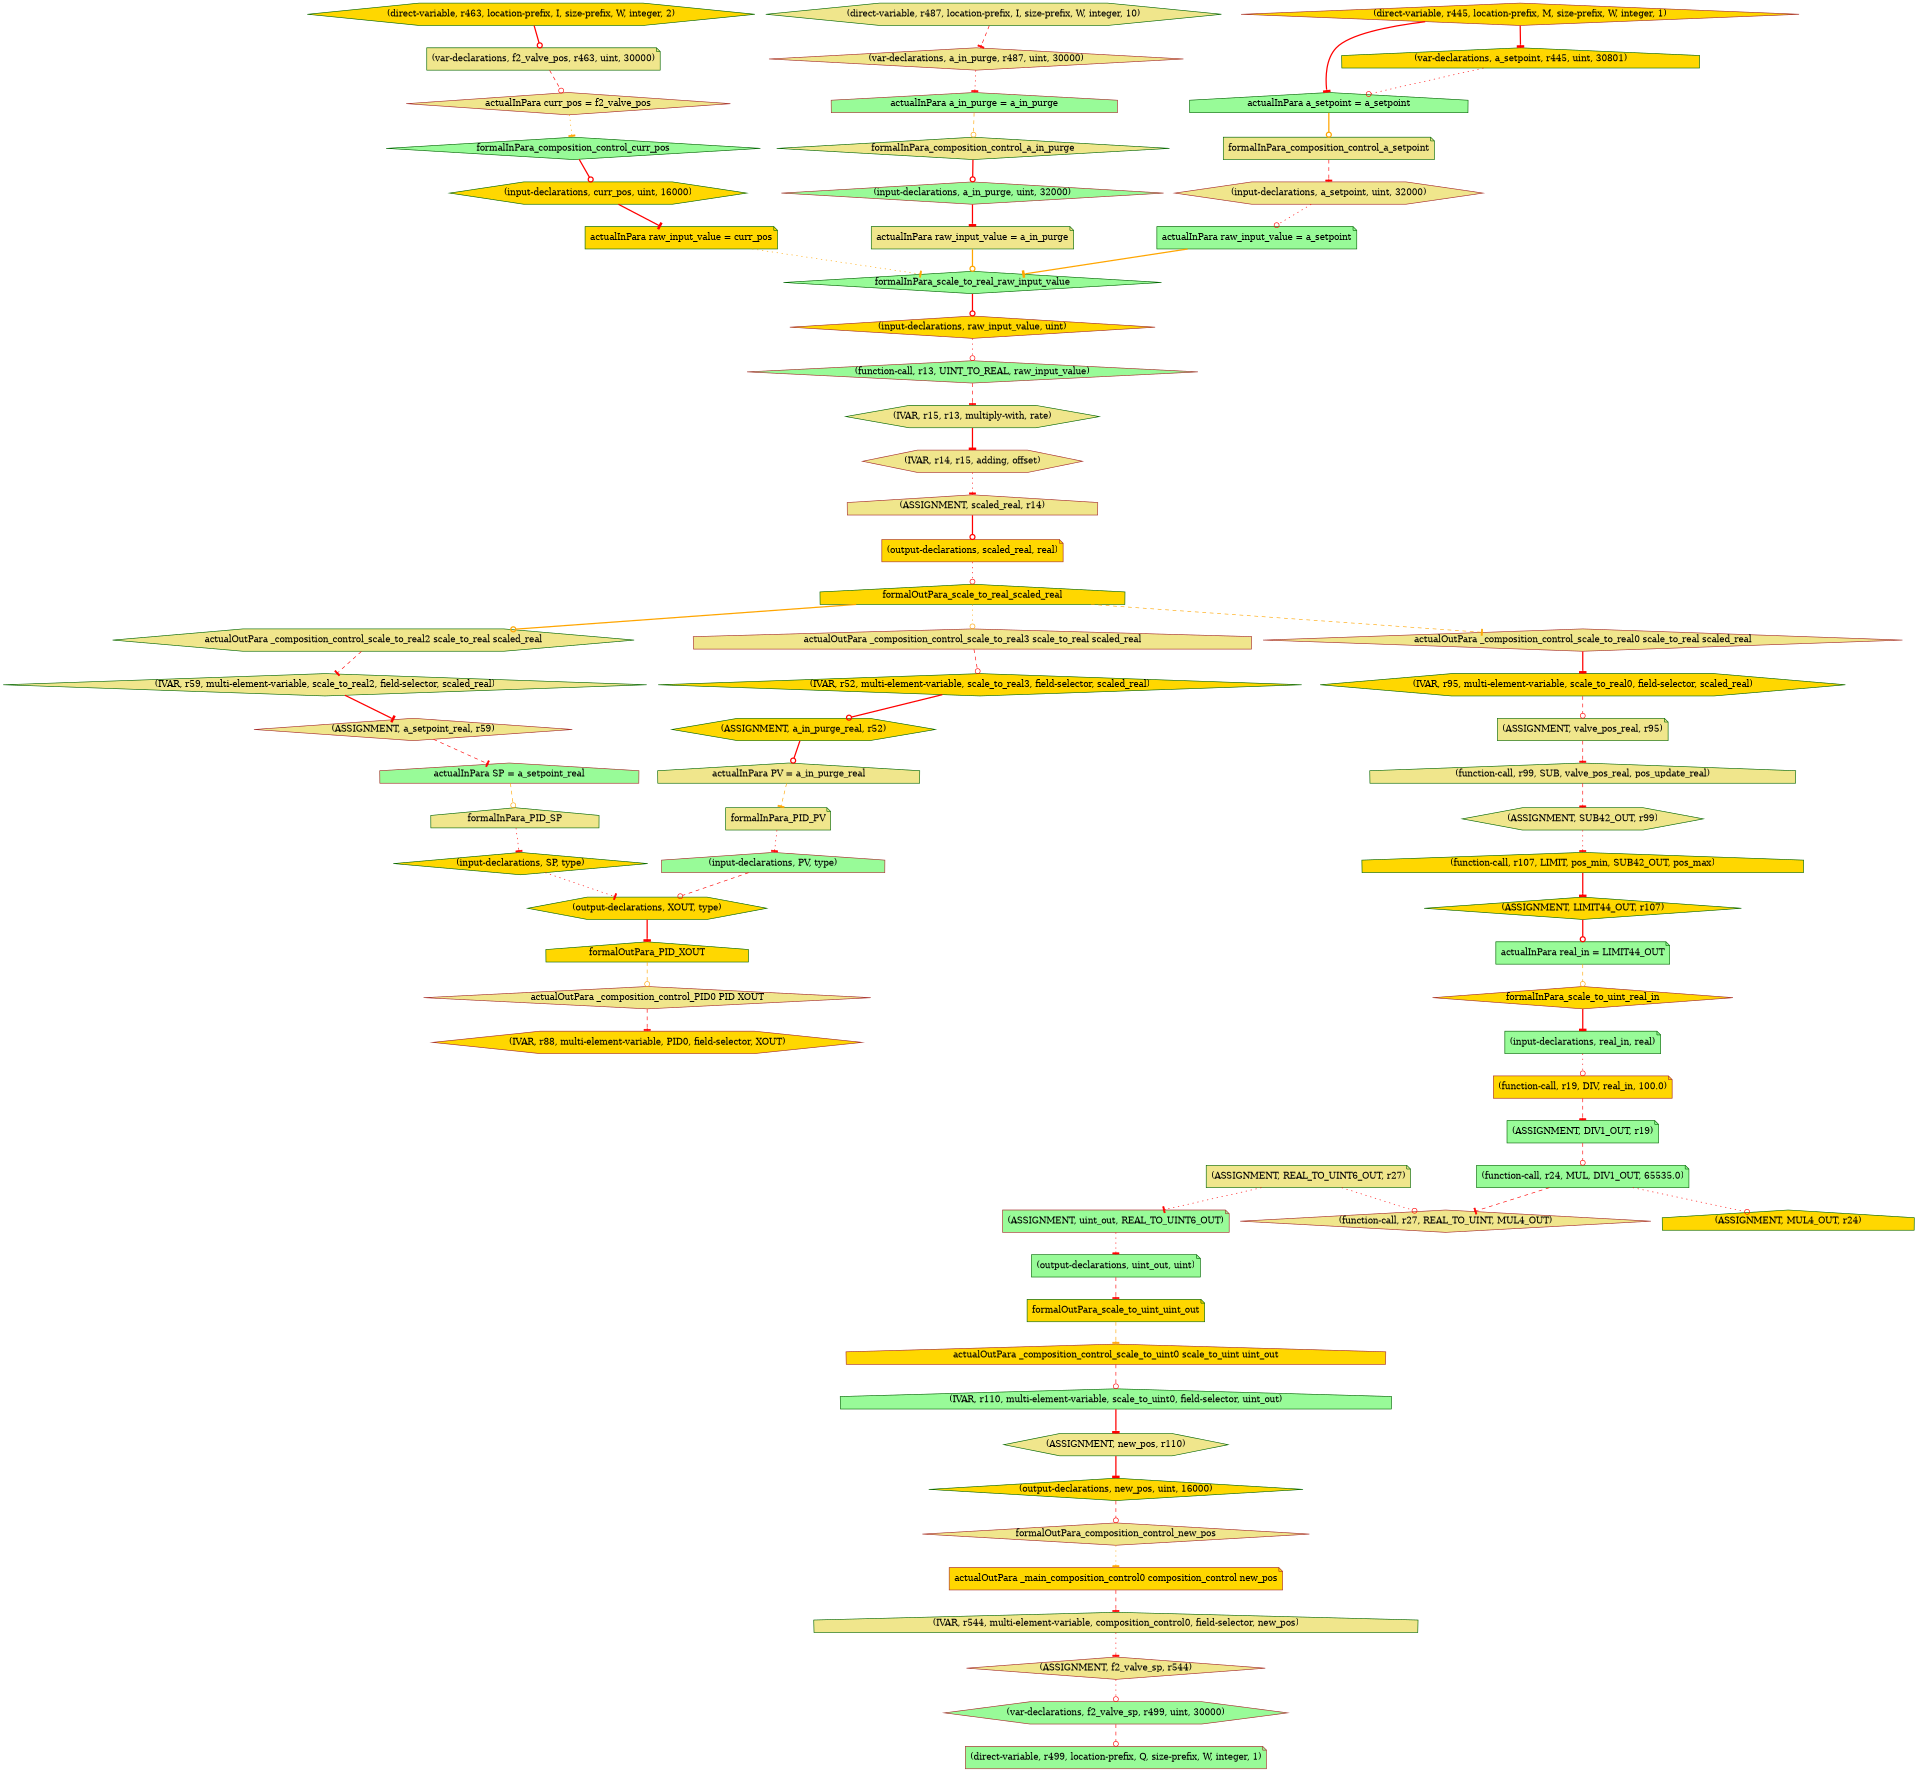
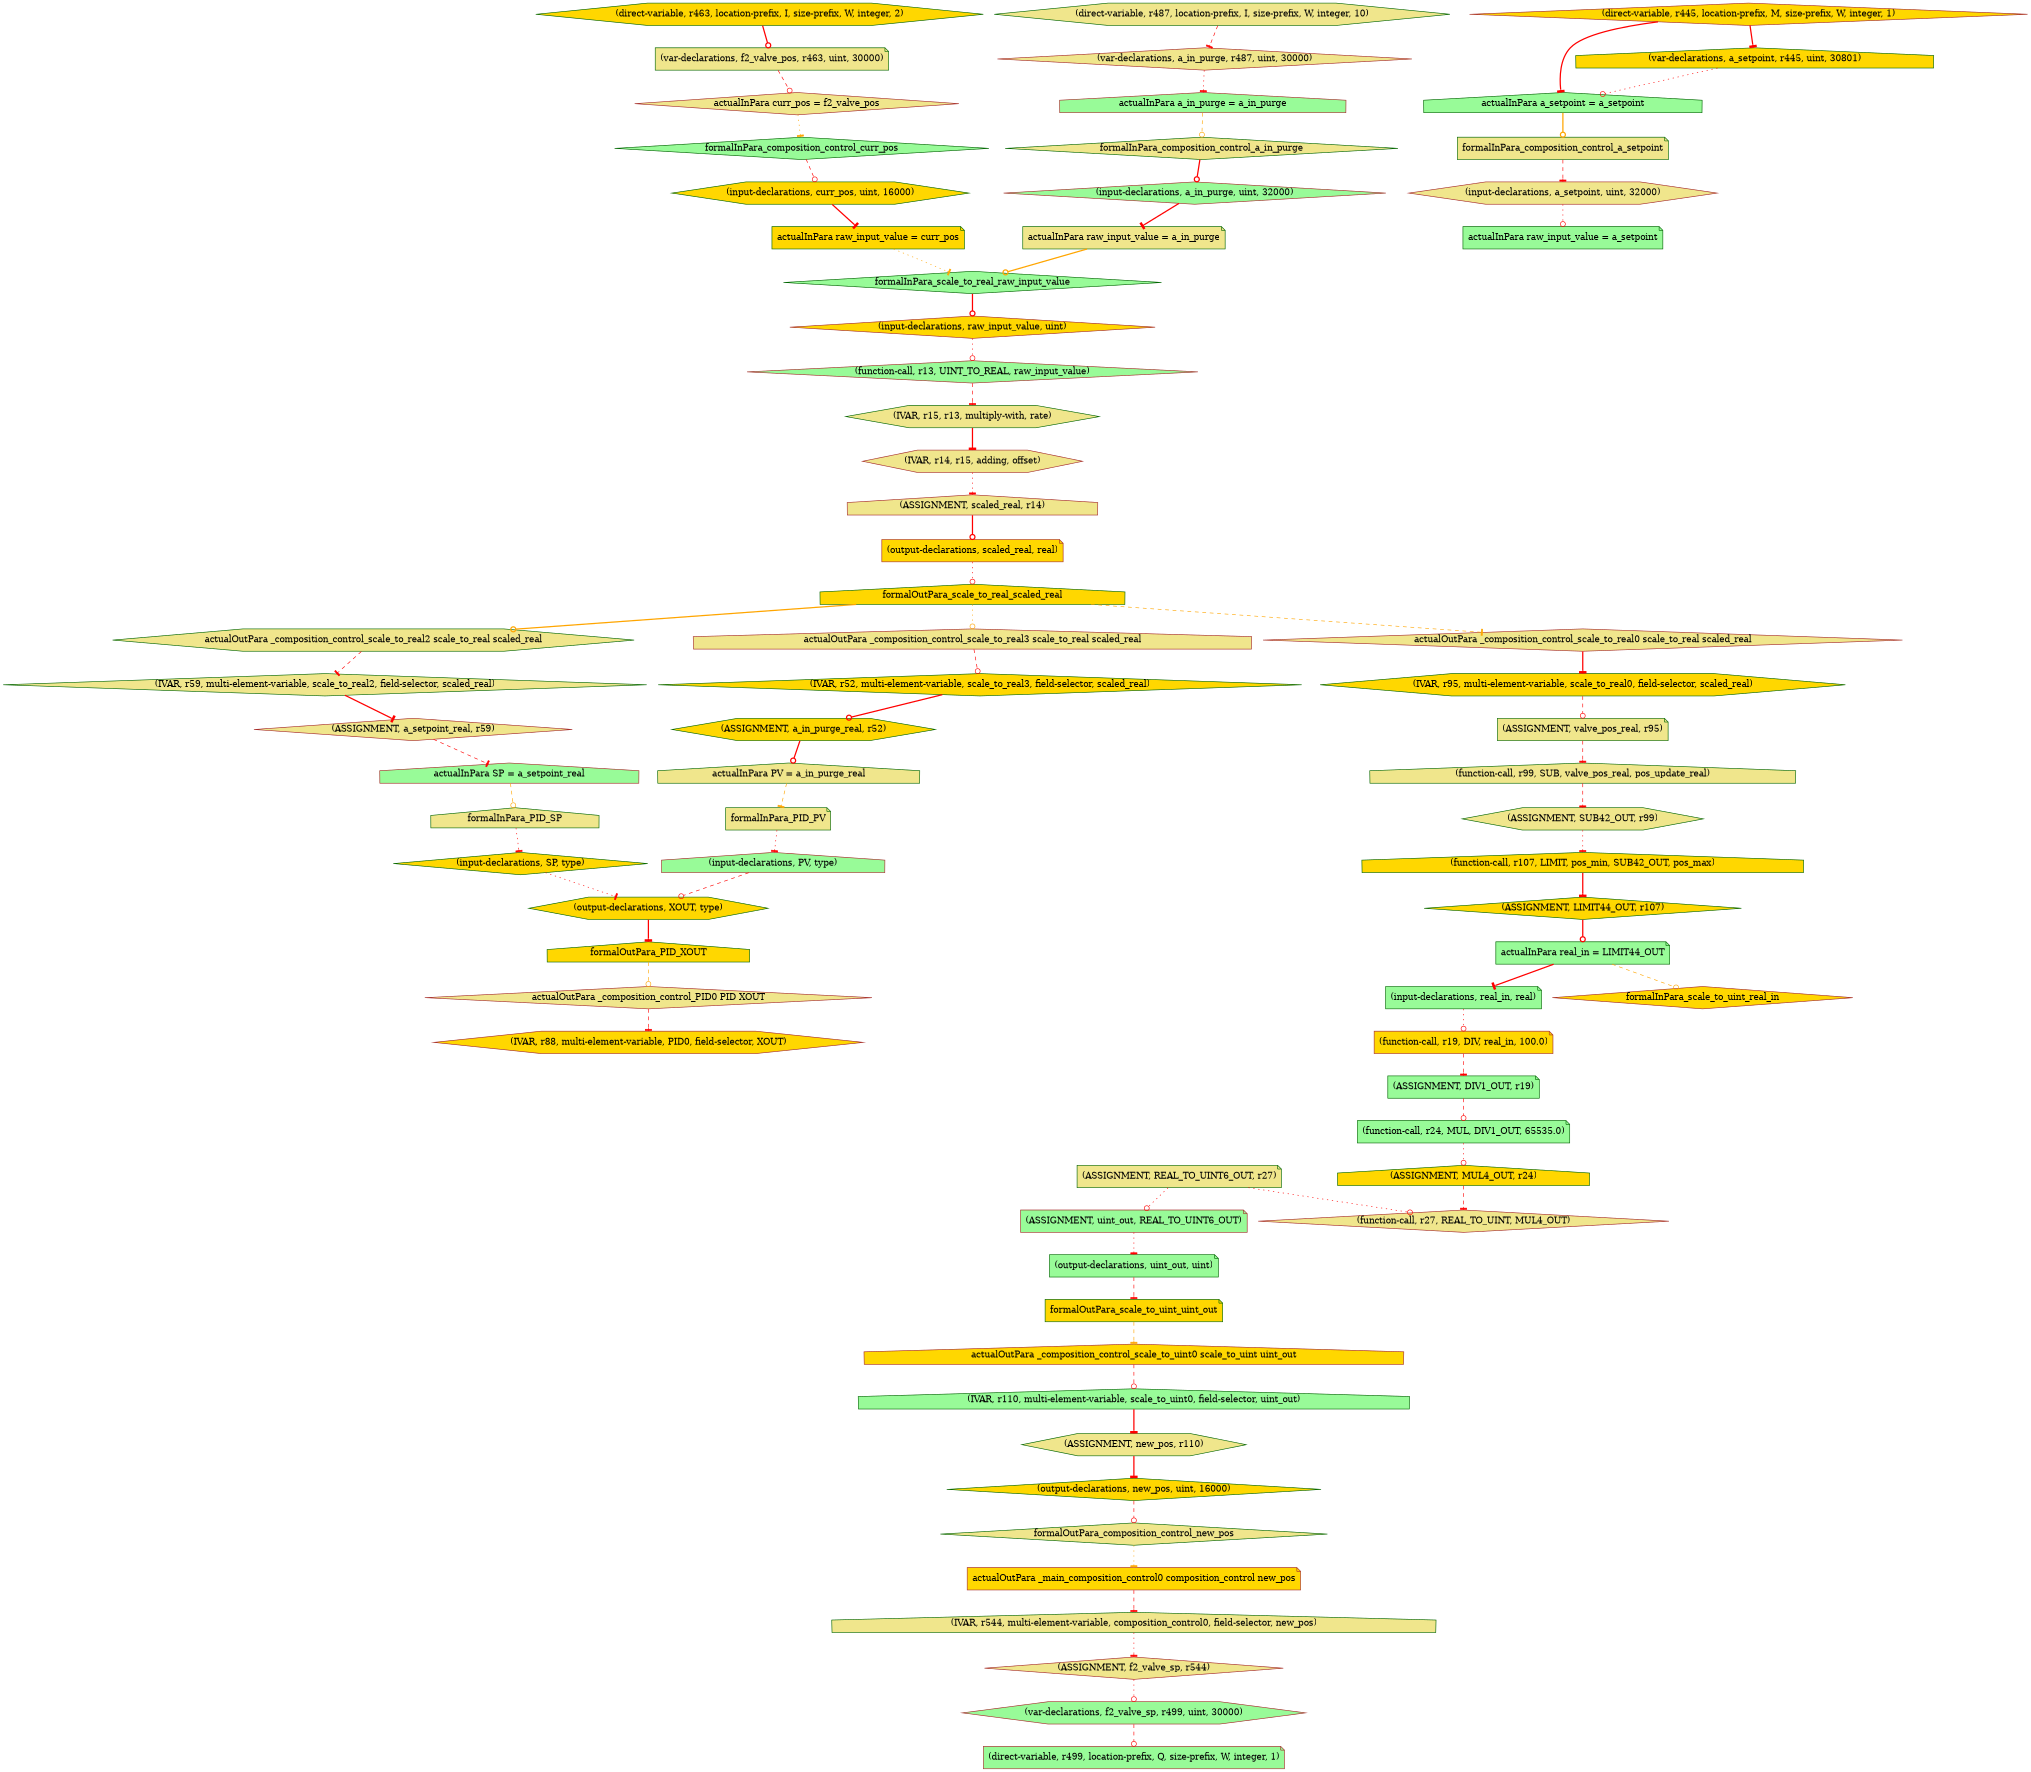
edge "formalInPara_composition_control_curr_pos" -> "(input-declarations, curr_pos, uint, 16000)": style bold -> dashed
edge "actualInPara raw_input_value = a_setpoint" -> "formalInPara_scale_to_real_raw_input_value": removed
edge "formalInPara_scale_to_uint_real_in" -> "(input-declarations, real_in, real)": now "actualInPara real_in = LIMIT44_OUT" -> "(input-declarations, real_in, real)"
edge "(ASSIGNMENT, REAL_TO_UINT6_OUT, r27)" -> "(ASSIGNMENT, uint_out, REAL_TO_UINT6_OUT)": arrowhead tee -> odot
edge "(function-call, r24, MUL, DIV1_OUT, 65535.0)" -> "(function-call, r27, REAL_TO_UINT, MUL4_OUT)": now "(ASSIGNMENT, MUL4_OUT, r24)" -> "(function-call, r27, REAL_TO_UINT, MUL4_OUT)"
node "formalOutPara_composition_control_new_pos": color brown -> darkgreen
